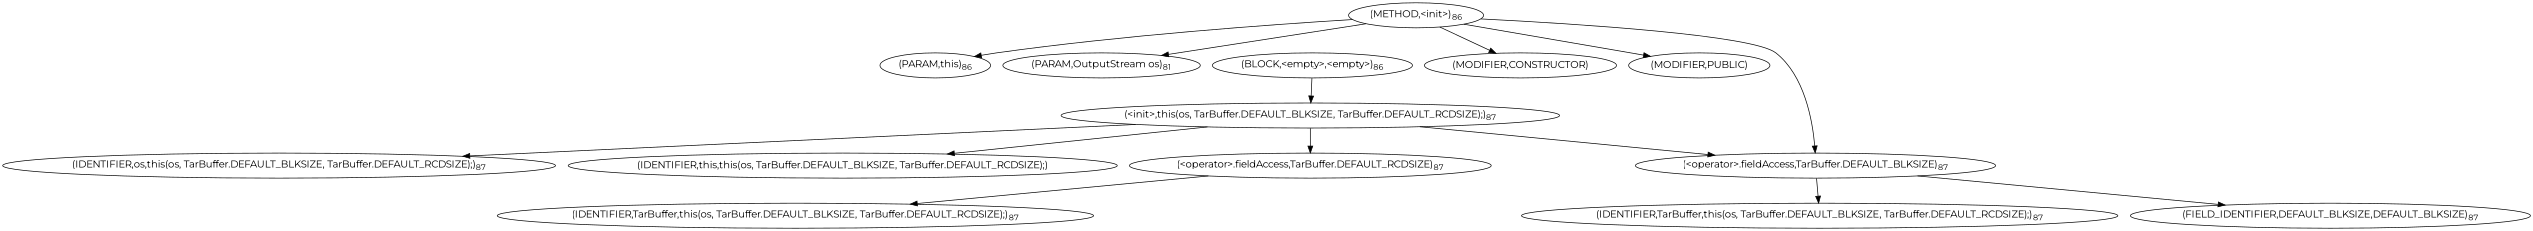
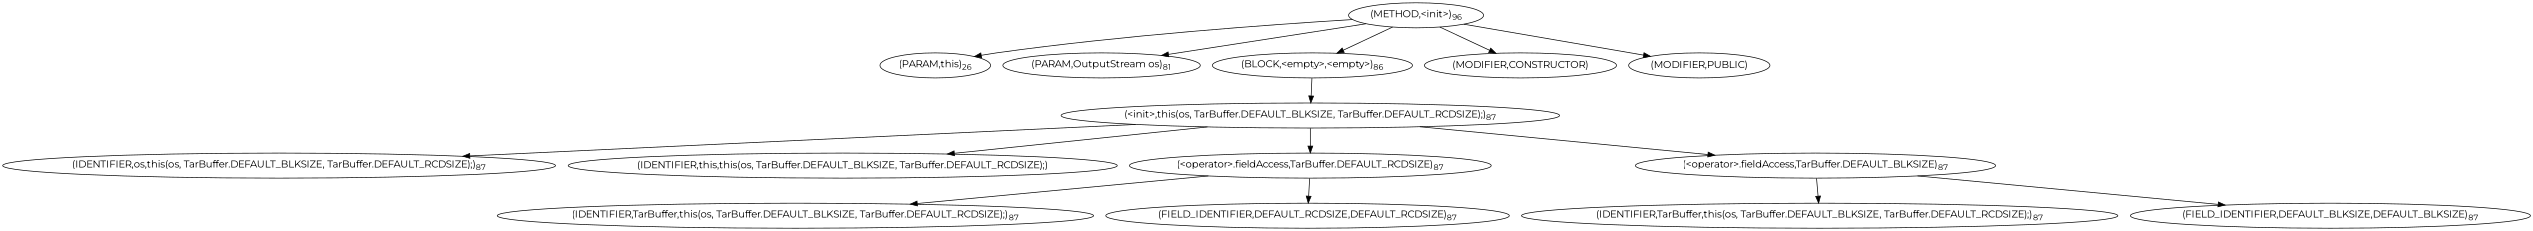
node "(METHOD,<init>)": text "86" -> "96"
edge "(METHOD,<init>)" -> "(<operator>.fieldAccess,TarBuffer.DEFAULT_BLKSIZE)": now "(METHOD,<init>)" -> "(BLOCK,<empty>,<empty>)"
node "(PARAM,this)": text "86" -> "26"
node "(FIELD_IDENTIFIER,DEFAULT_RCDSIZE,DEFAULT_RCDSIZE)": added
